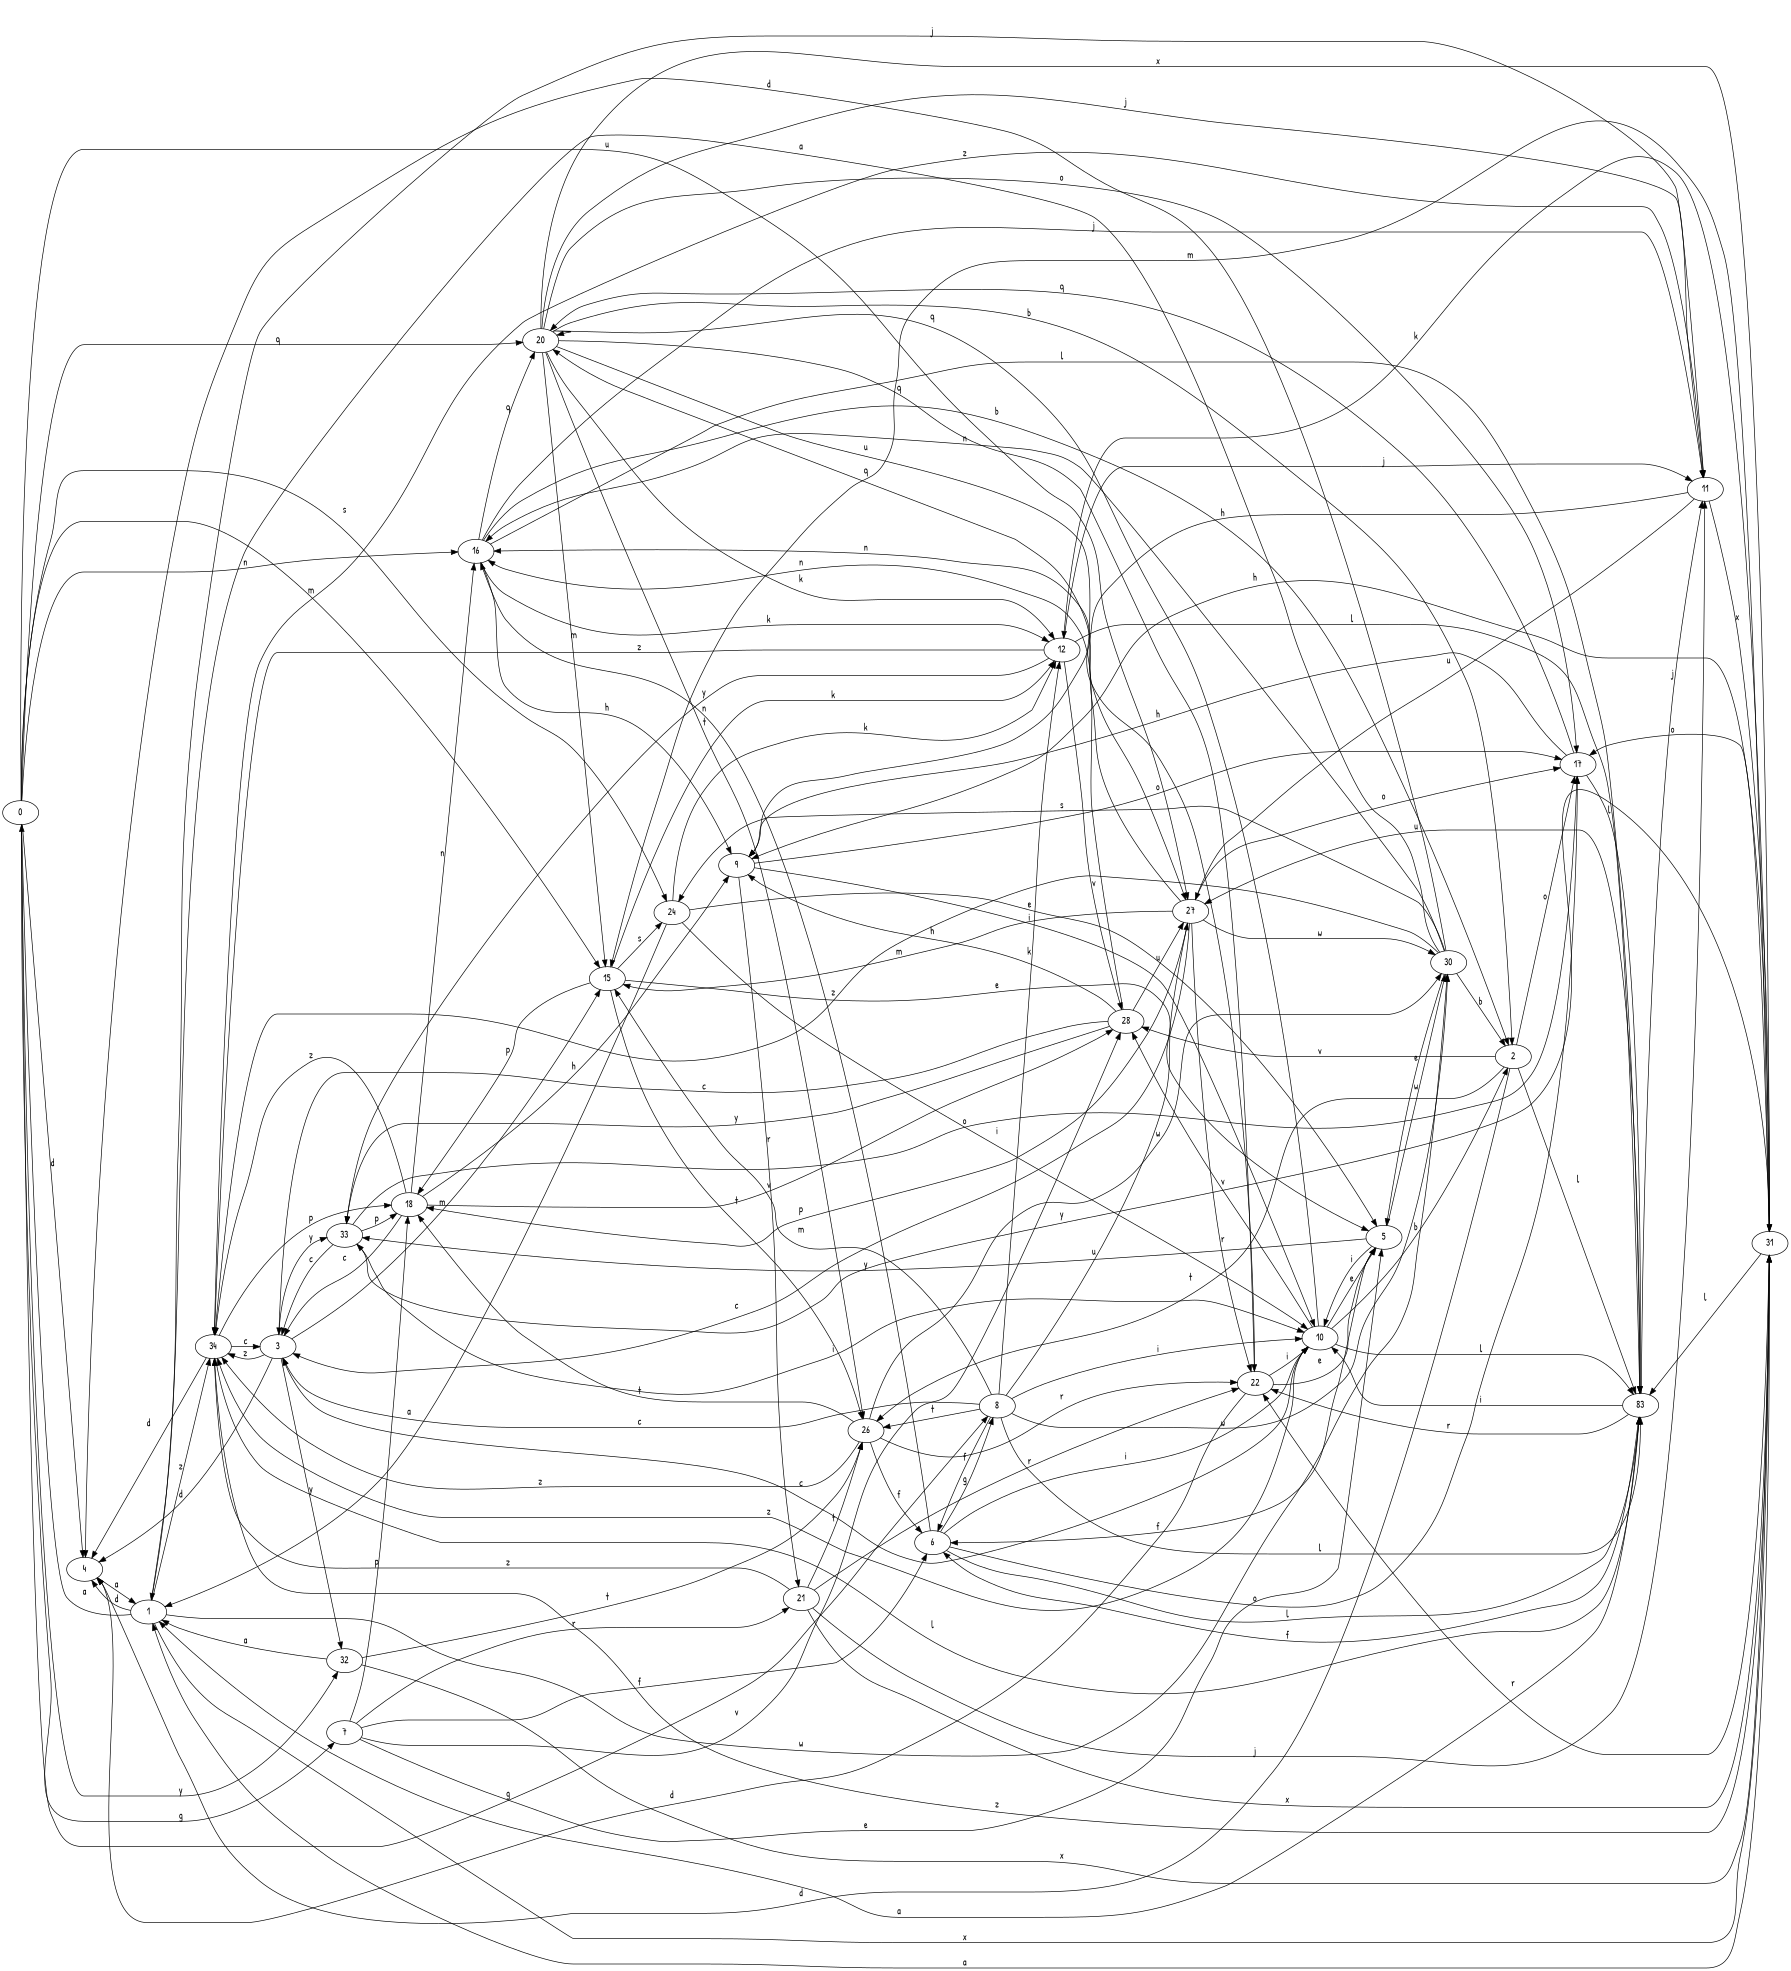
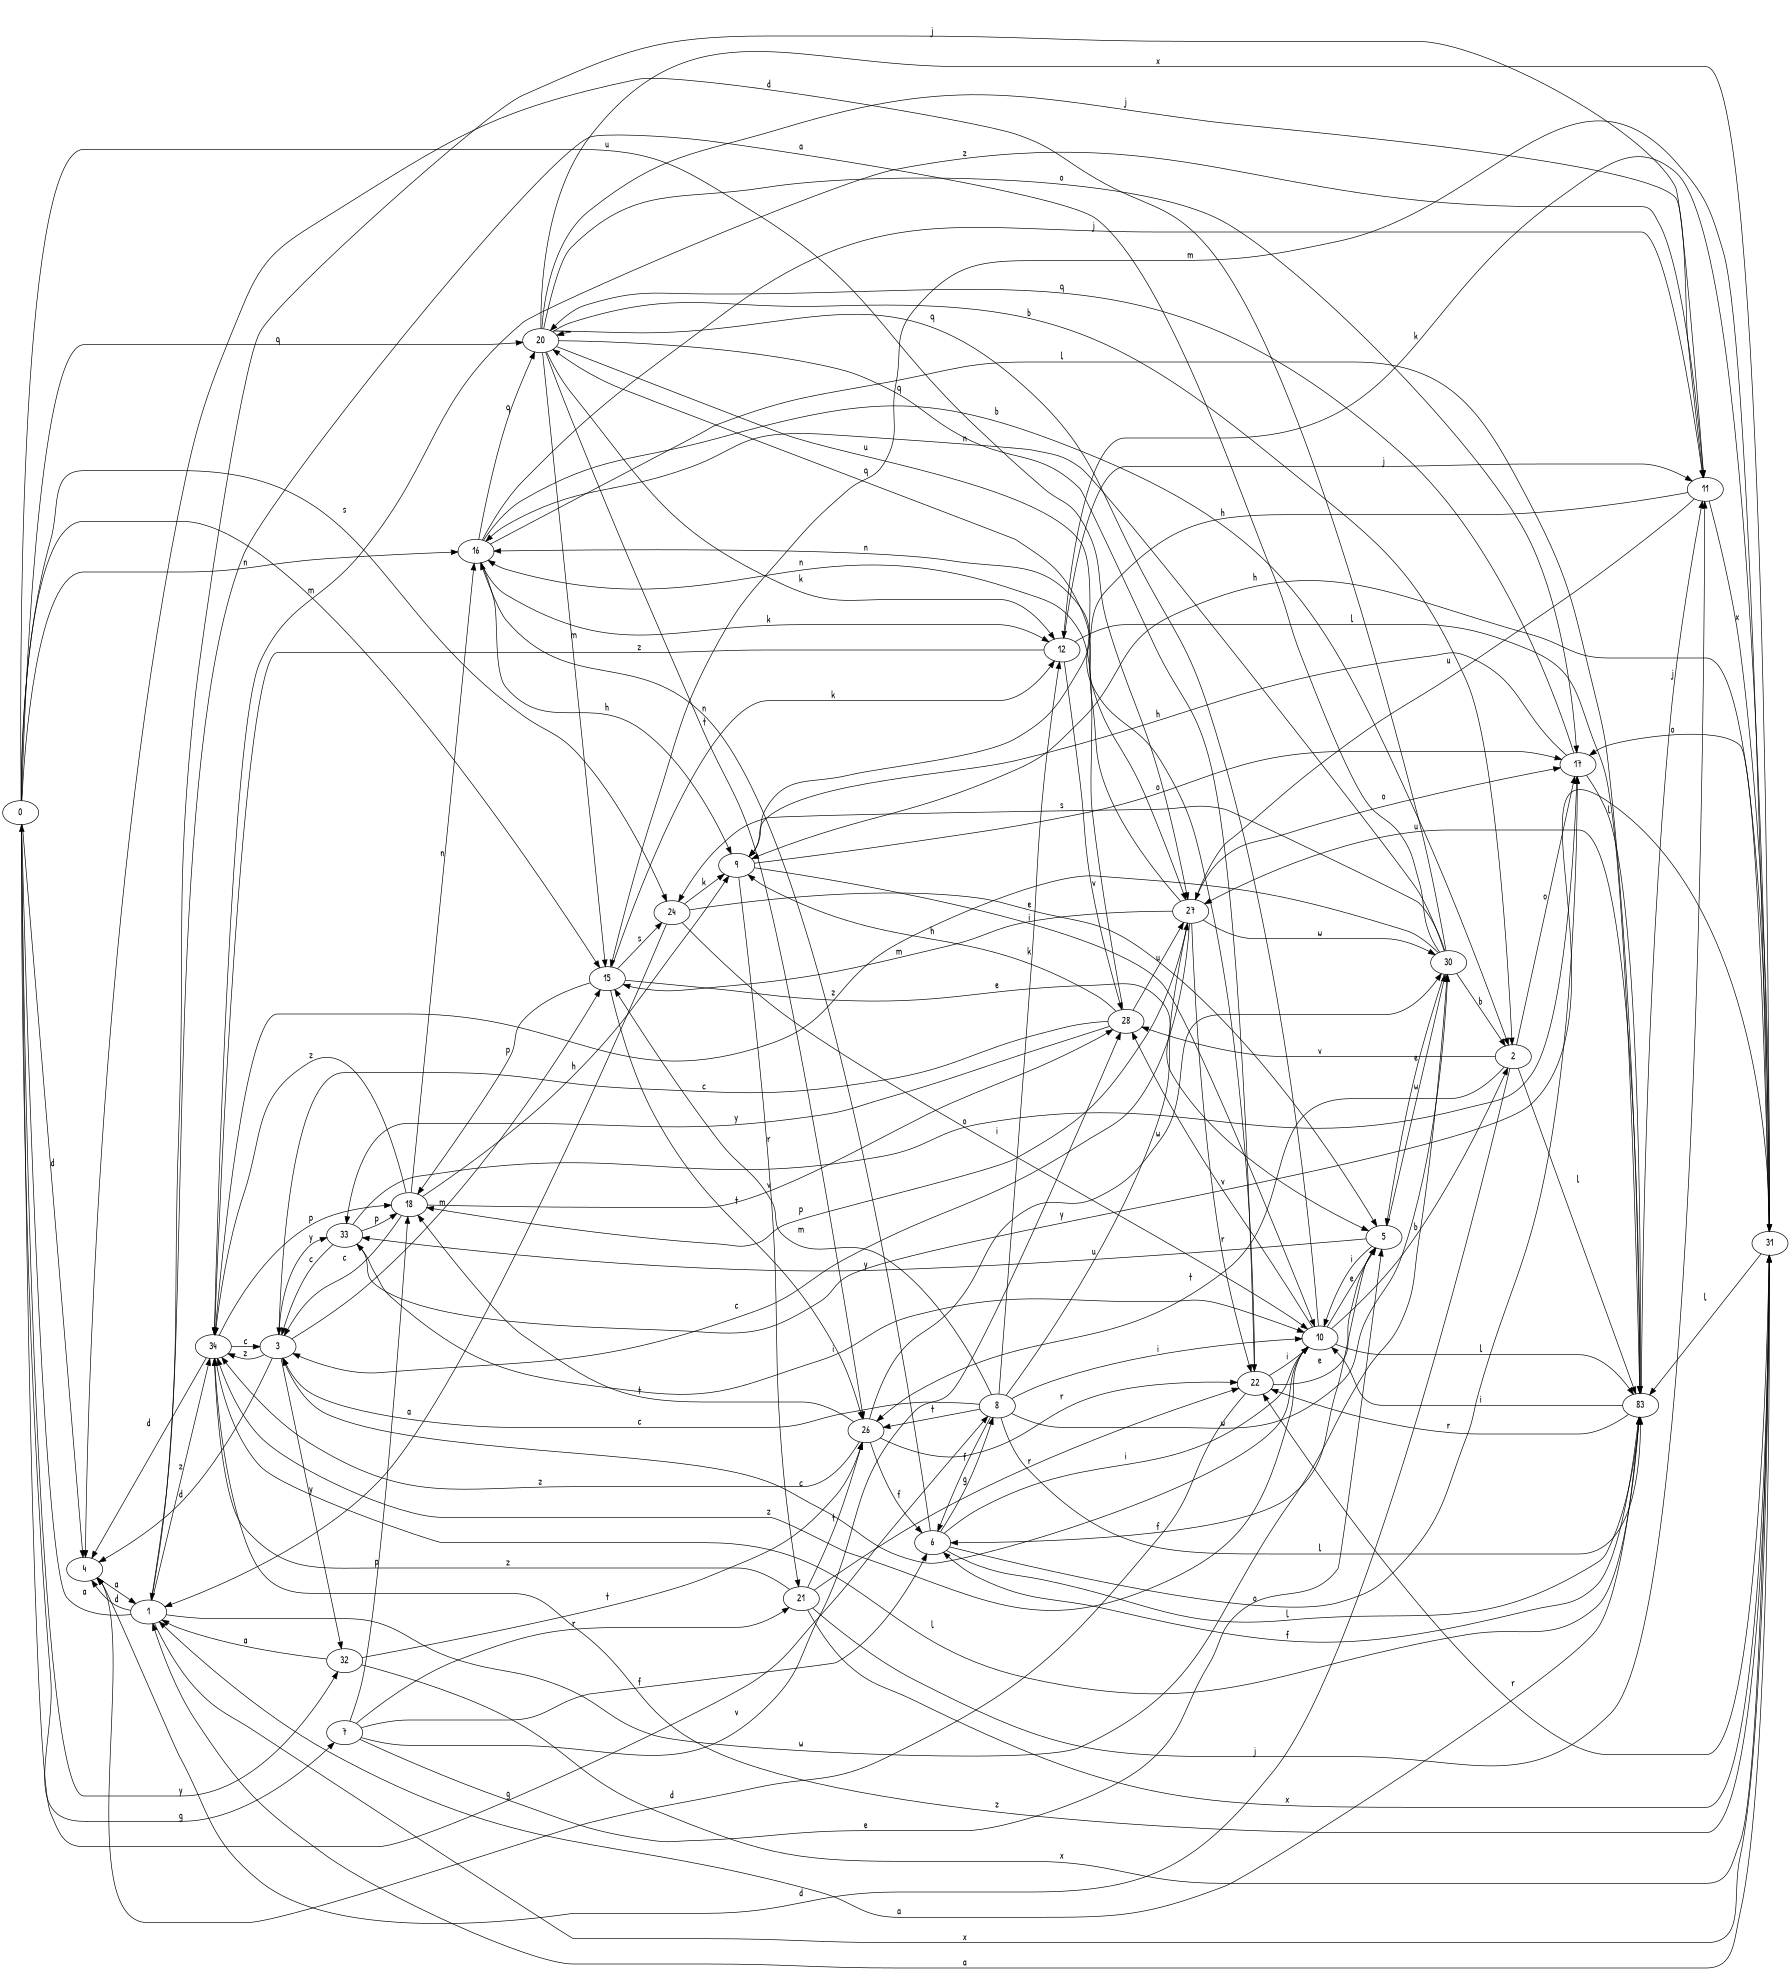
edge "24" -> "12": now "24" -> "9"
edge "12" -> "33": removed, label "y"
